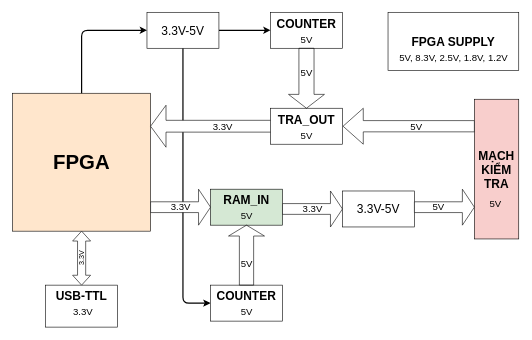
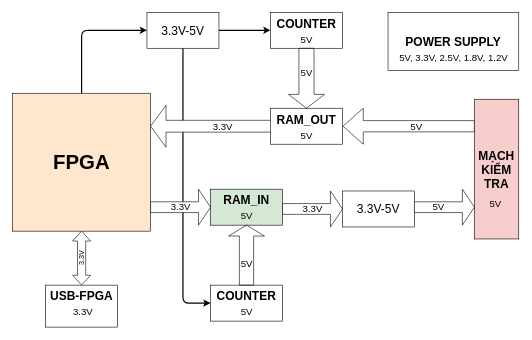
node "FPGA SUPPLY": label "FPGA SUPPLY" -> "POWER SUPPLY"
node "5V, 8.3V, 2.5V, 1.8V, 1.2V": label "5V, 8.3V, 2.5V, 1.8V, 1.2V" -> "5V, 3.3V, 2.5V, 1.8V, 1.2V"
node "TRA_OUT": label "TRA_OUT" -> "RAM_OUT"
node "USB-TTL": label "USB-TTL" -> "USB-FPGA"
